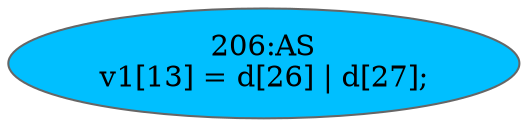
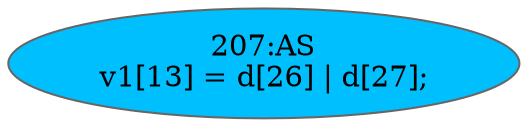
node "206:AS v1[13] = d[26] | d[27];": label "206:AS v1[13] = d[26] | d[27];" -> "207:AS v1[13] = d[26] | d[27];"
